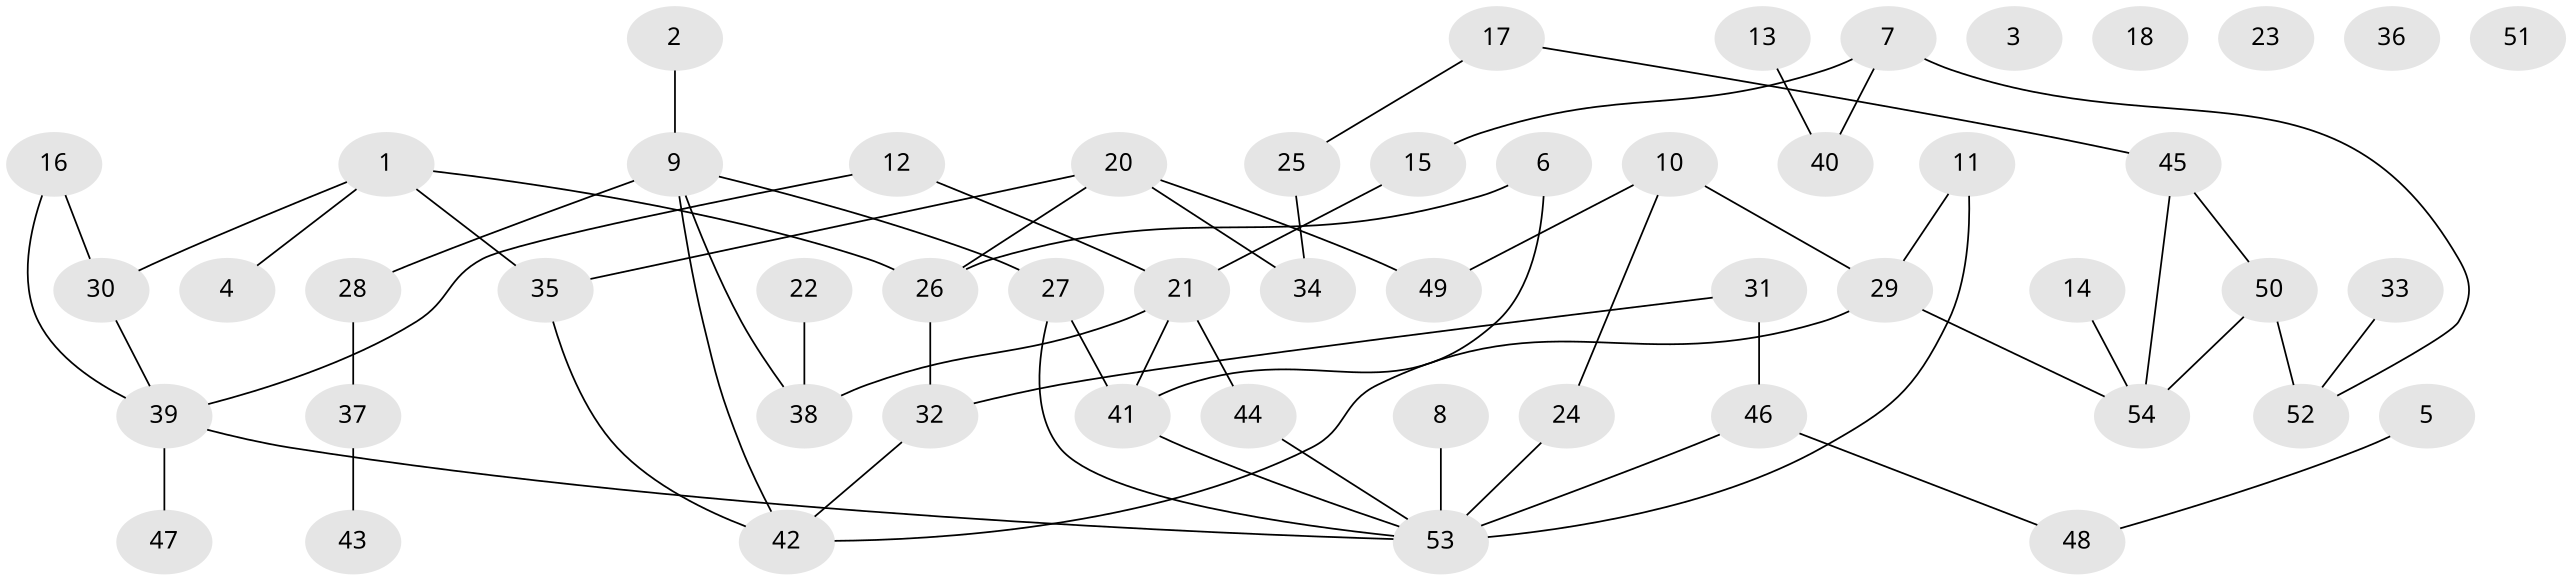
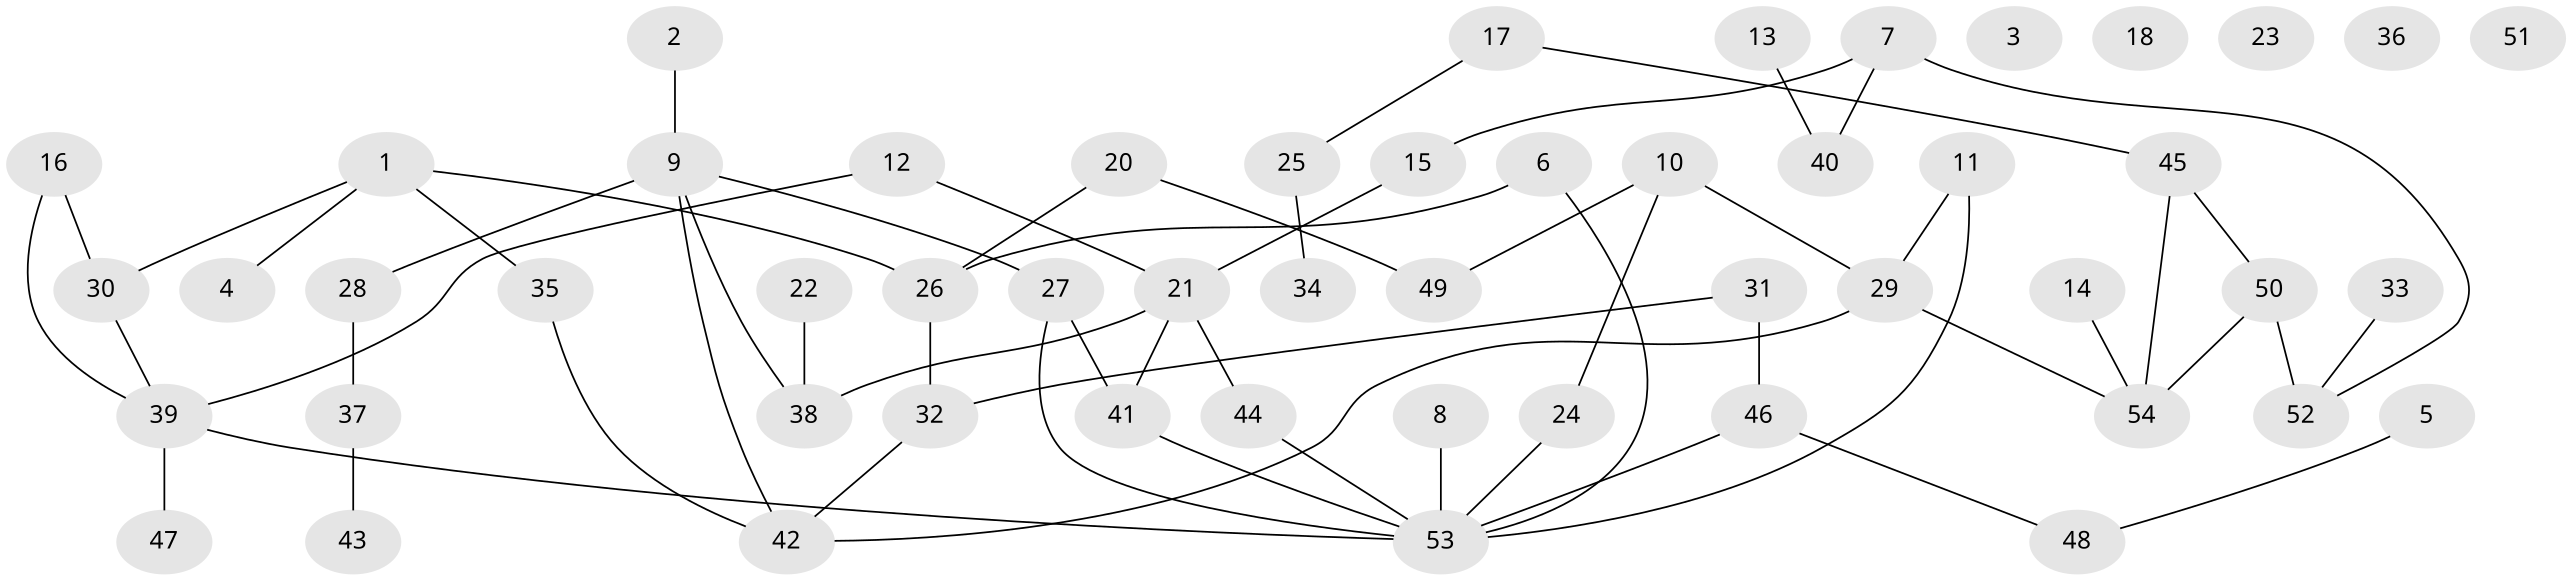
edge "20" -- "34": removed
edge "20" -- "35": removed
edge "6" -- "41": now "6" -- "53"
